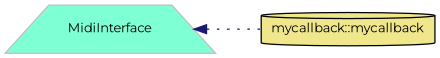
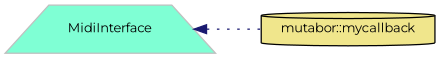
node "mycallback::mycallback": label "mycallback::mycallback" -> "mutabor::mycallback"
